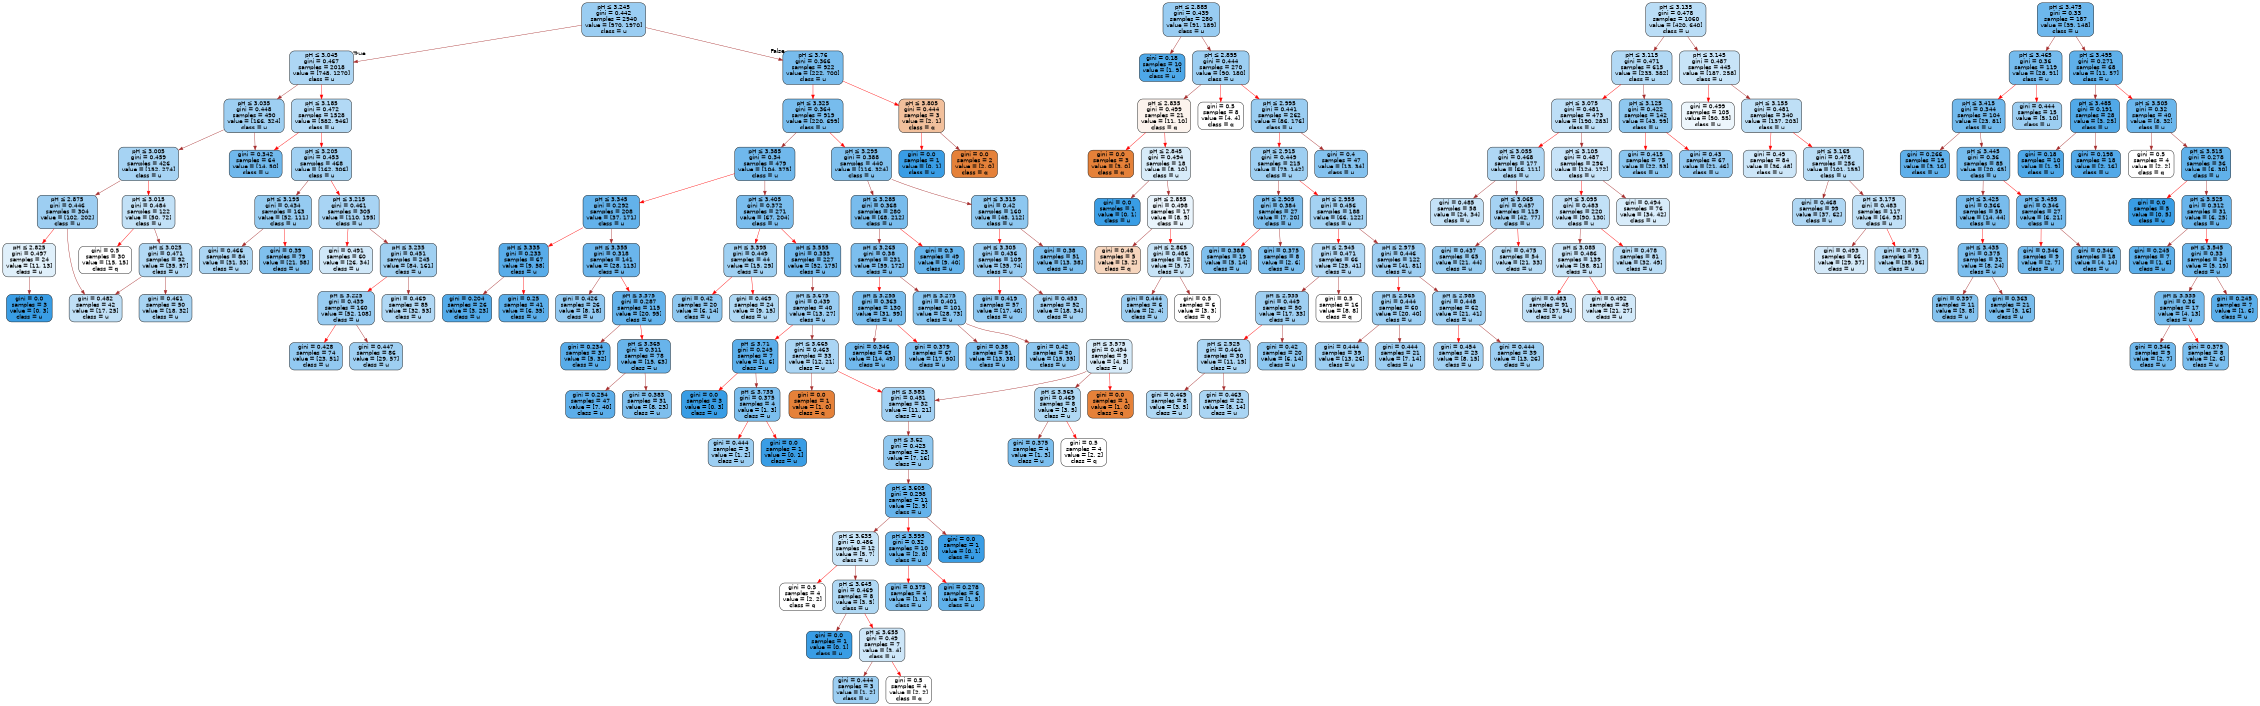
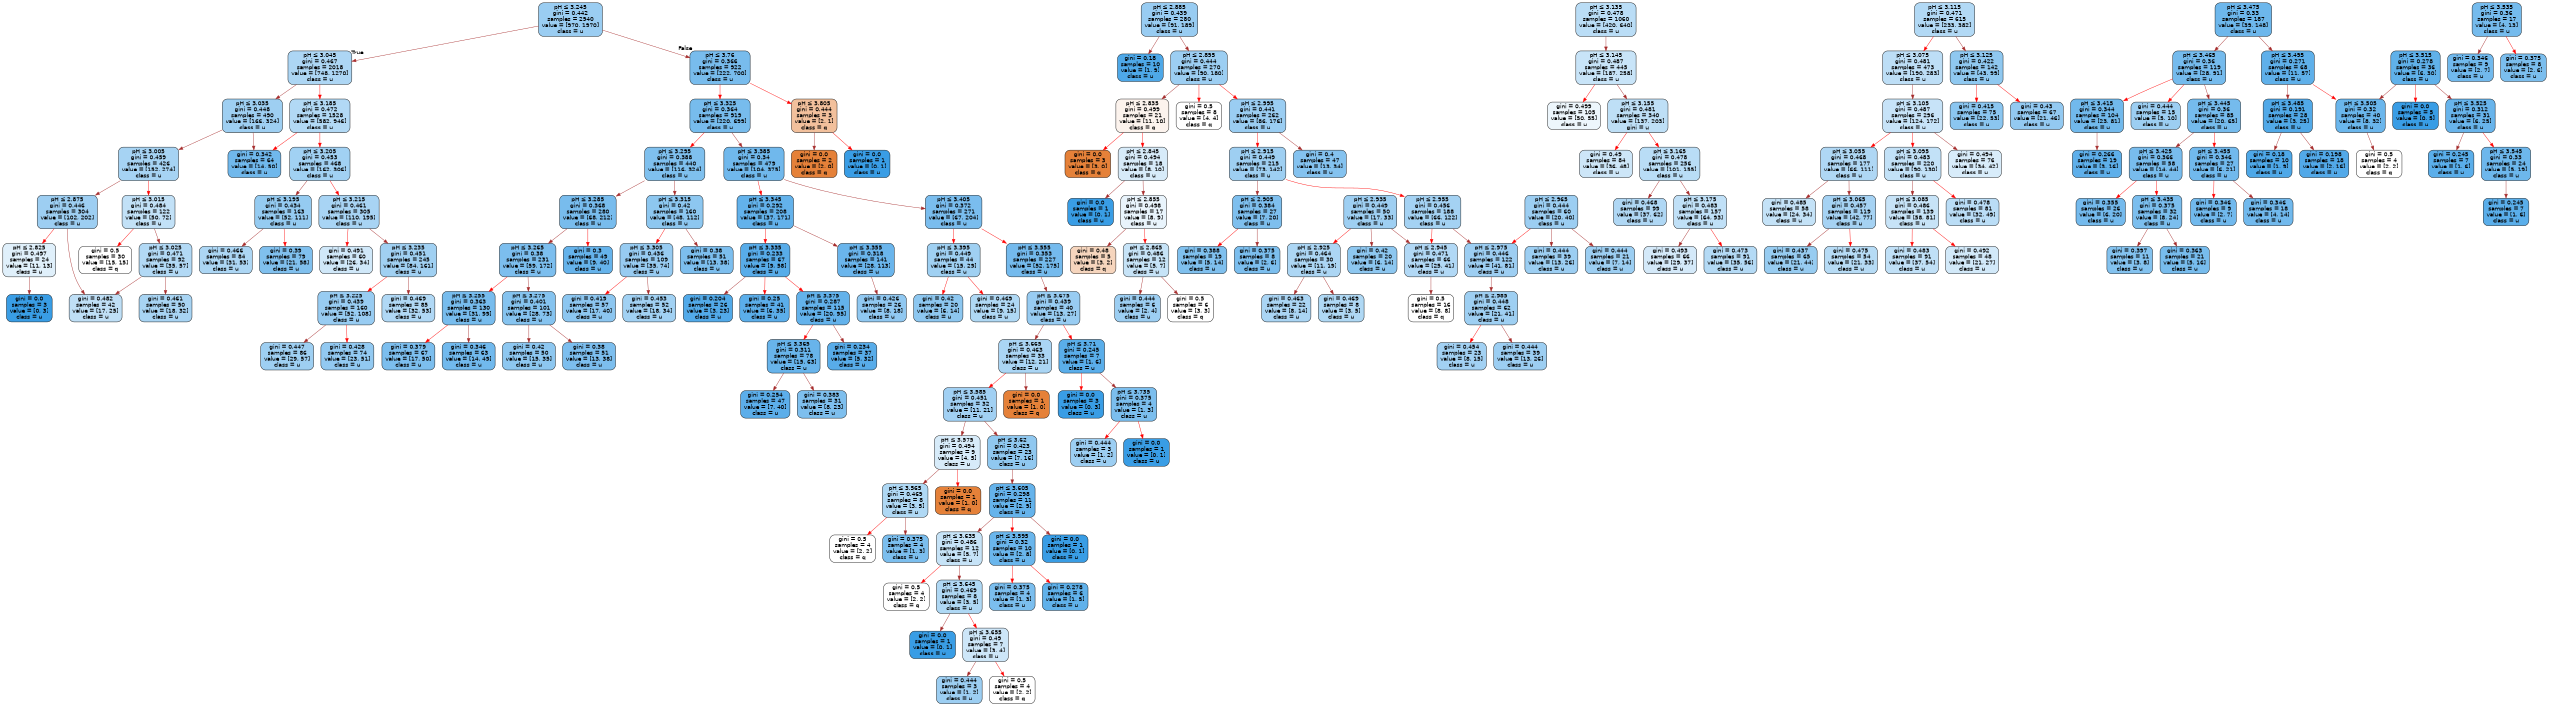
edge "pH ≤ 3.135" -> "pH ≤ 3.115": removed
node "pH ≤ 3.155": text "class = u" -> "gini = u"
edge "pH ≤ 3.415" -> "pH ≤ 3.445": now "pH ≤ 3.465" -> "pH ≤ 3.445"
edge "pH ≤ 3.075" -> "pH ≤ 3.055": now "pH ≤ 3.105" -> "pH ≤ 3.055"
edge "pH ≤ 3.505" -> "pH ≤ 3.515": reversed
node "pH ≤ 3.175": text "samples = 117" -> "samples = 157"
node "gini = 0.355": added
edge "pH ≤ 3.355" -> "pH ≤ 3.375": now "pH ≤ 3.335" -> "pH ≤ 3.375"
edge "pH ≤ 2.975" -> "pH ≤ 2.965": reversed
edge "pH ≤ 3.545" -> "pH ≤ 3.535": removed
edge "pH ≤ 2.945" -> "pH ≤ 2.935": reversed
edge "pH ≤ 3.575" -> "pH ≤ 3.585": reversed
